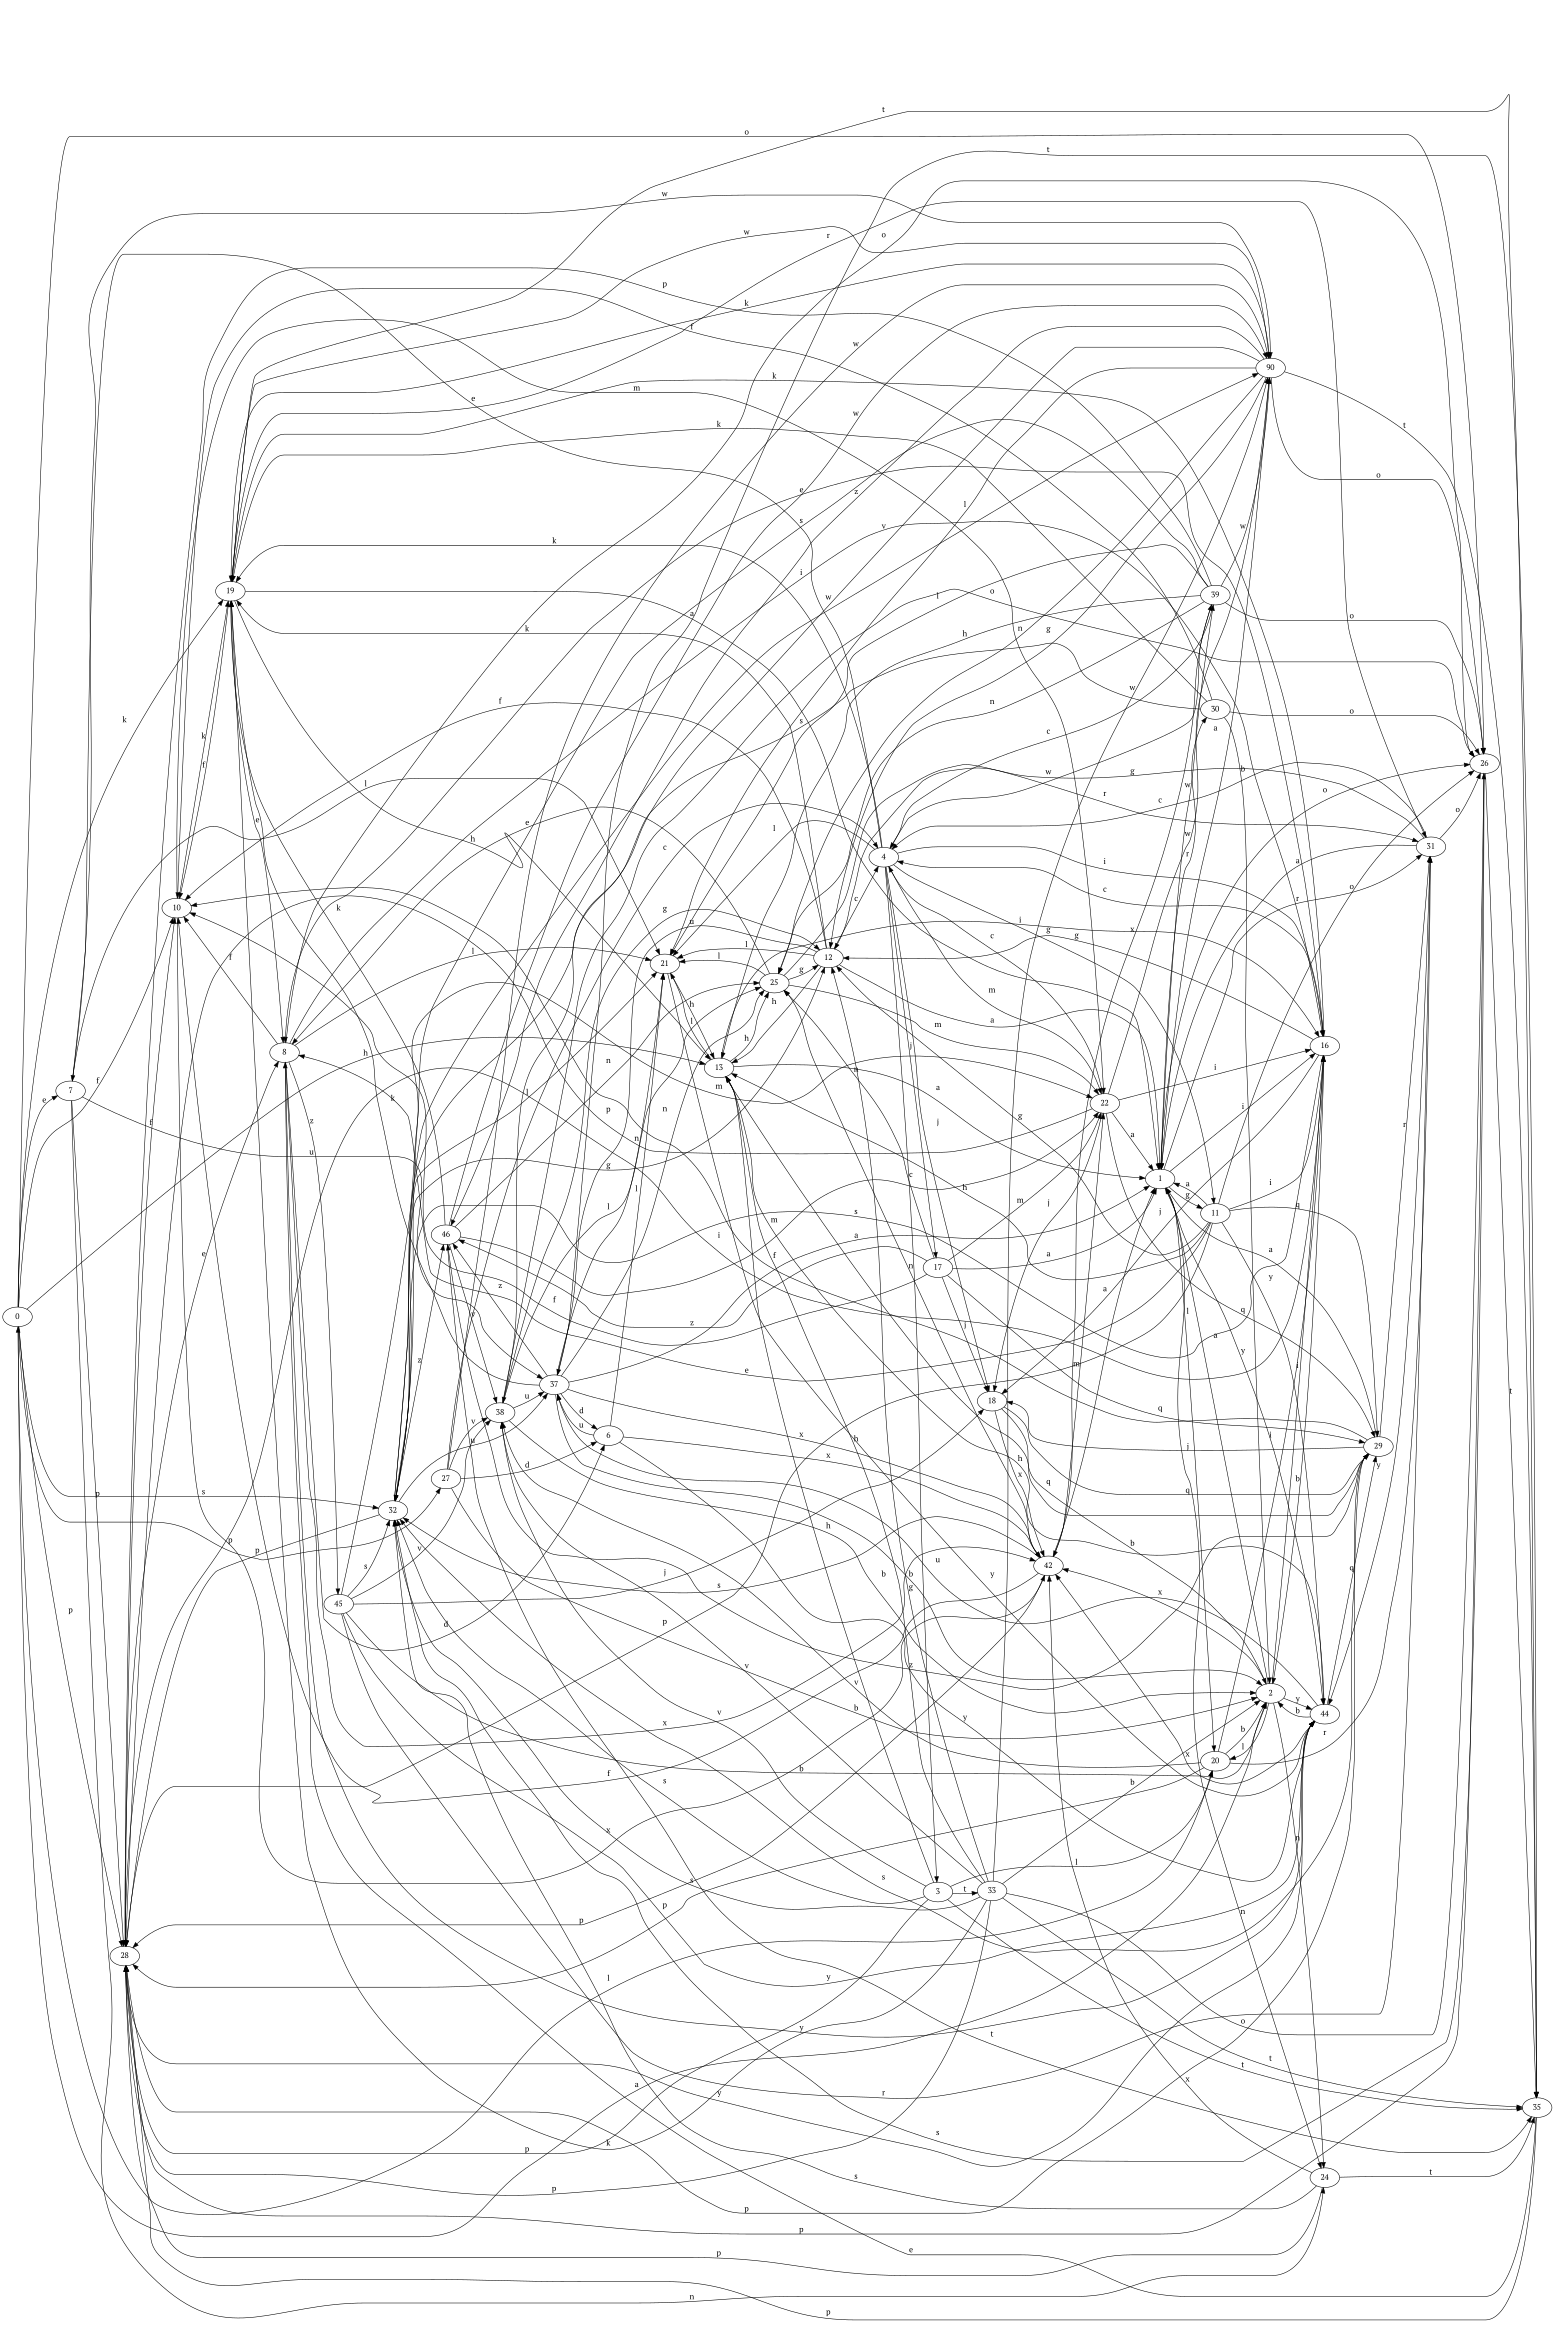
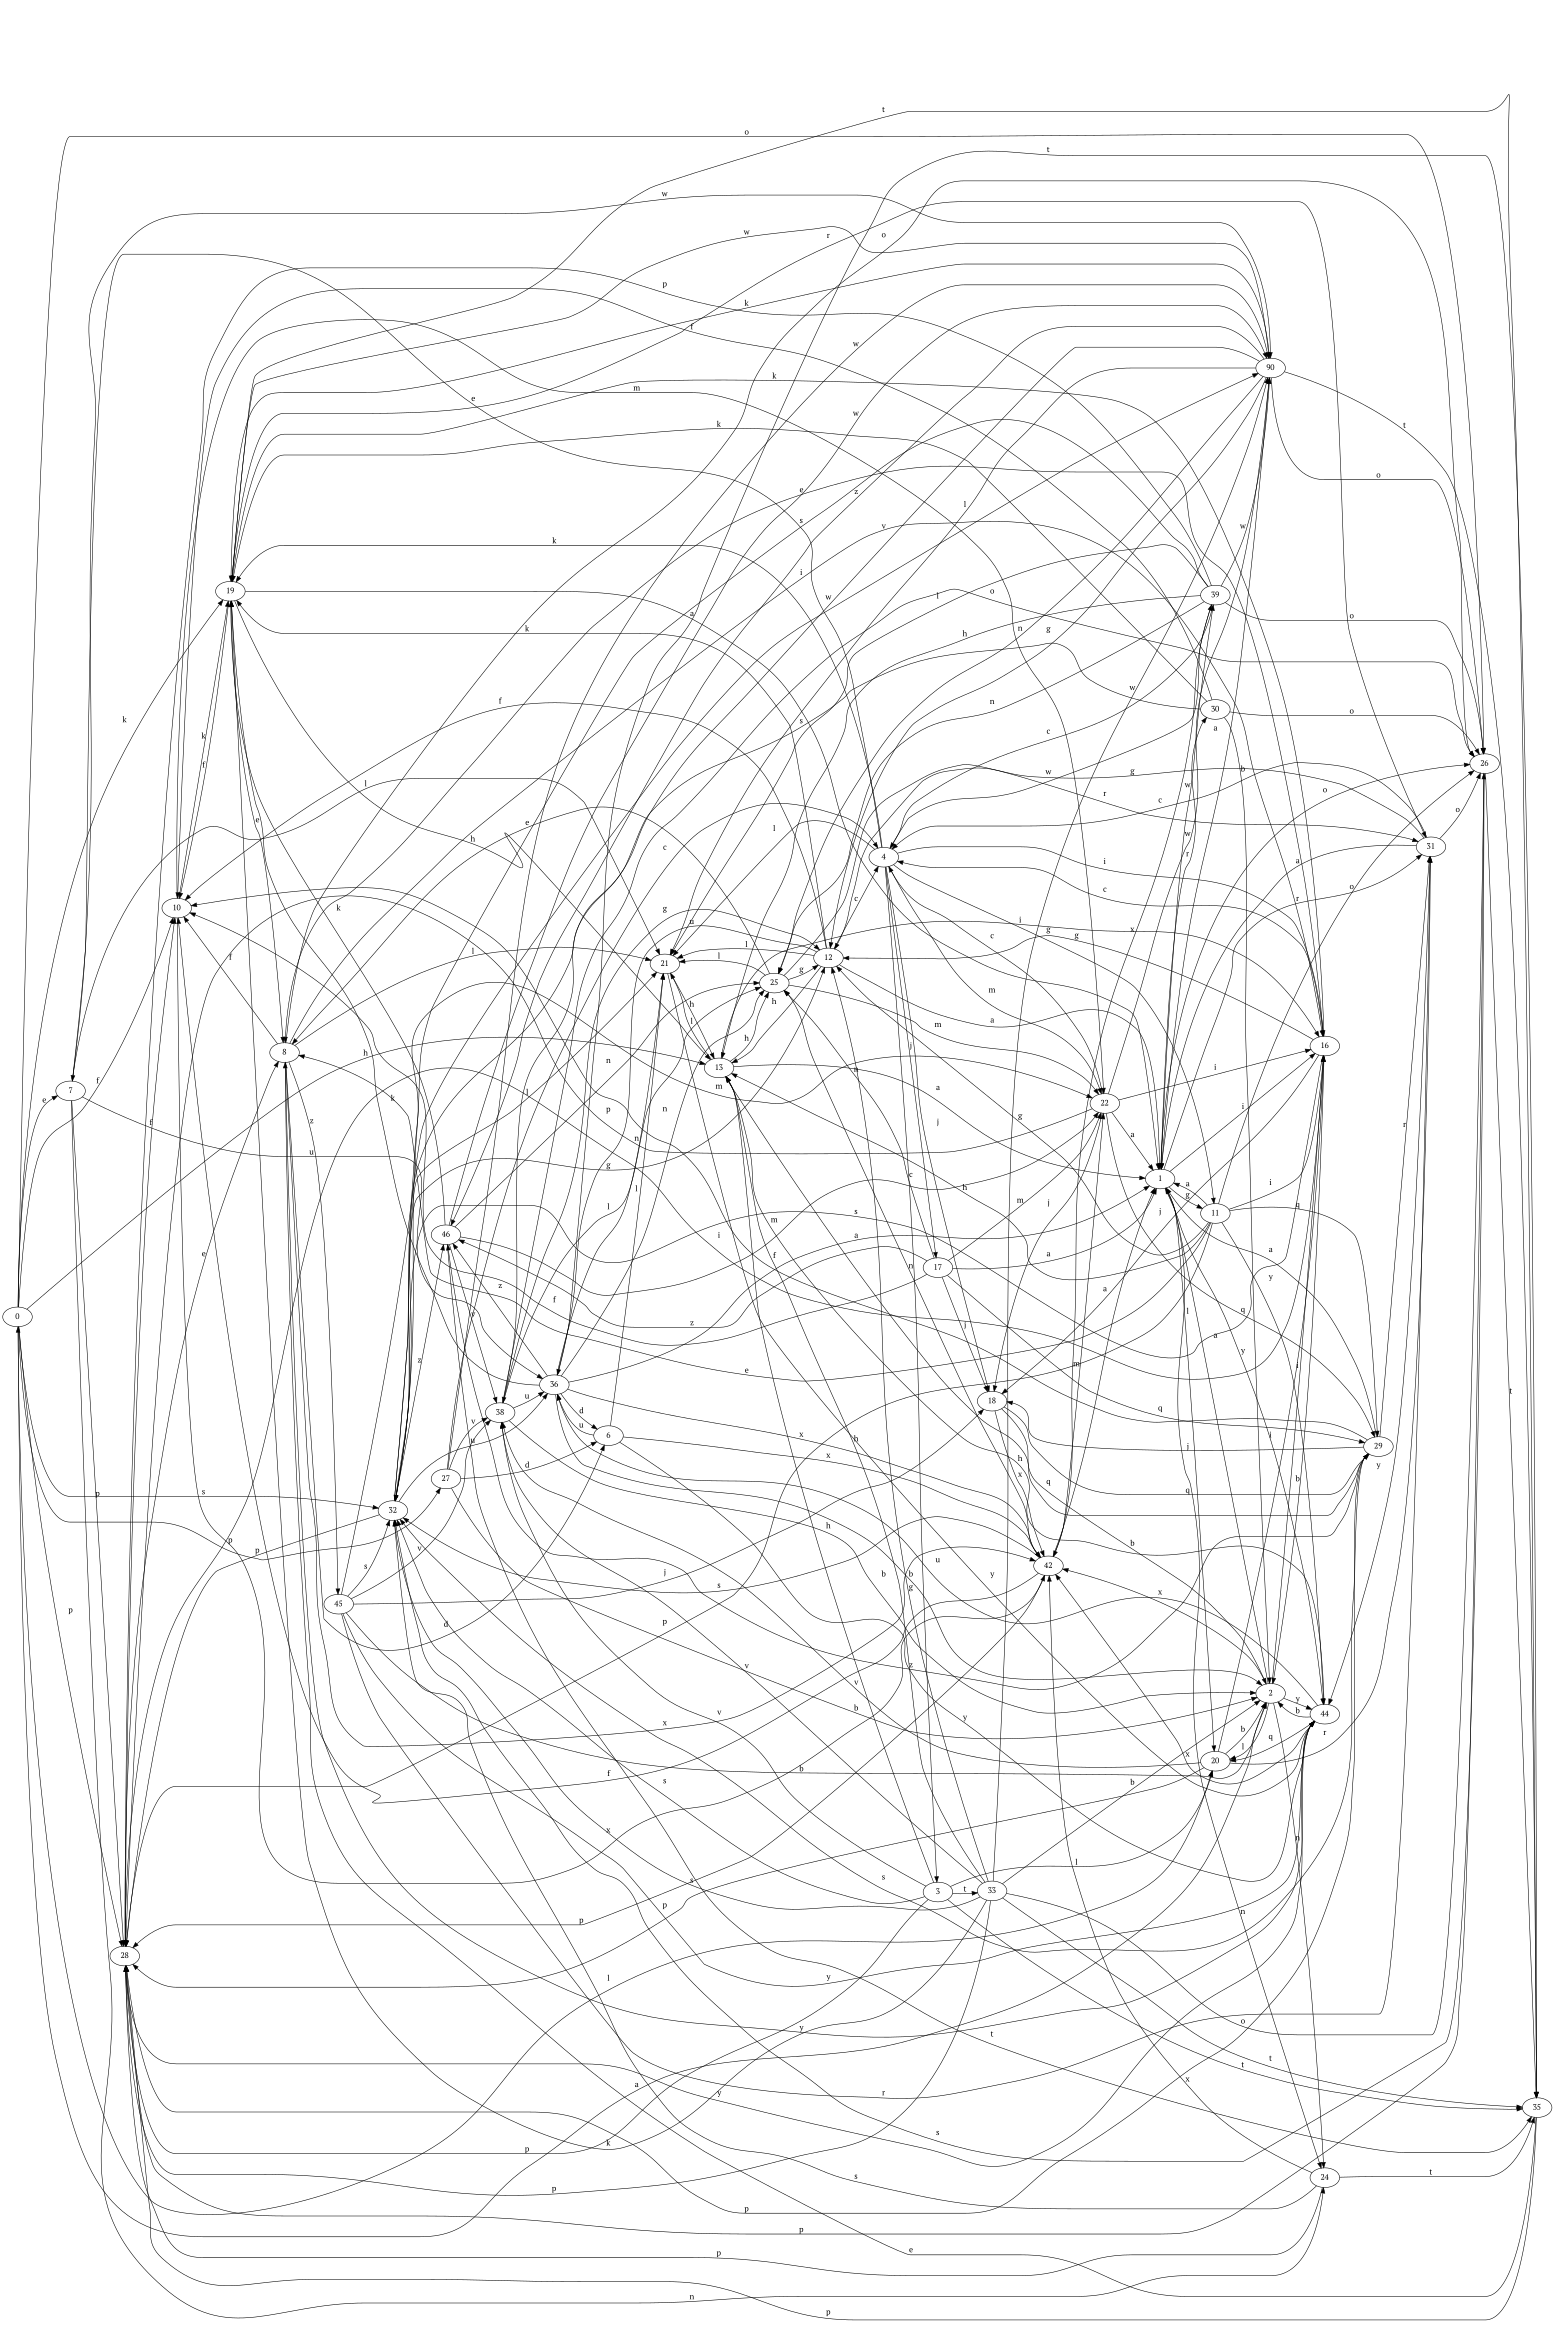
node "37": label "37" -> "36"
edge "44" -> "29": now "44" -> "20"
